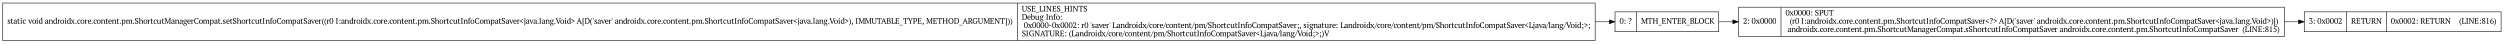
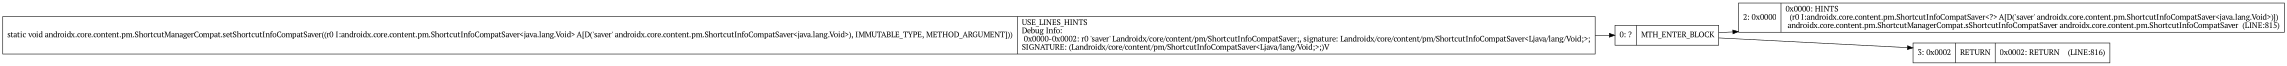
node "2: 0x0000": text "0x0000: SPUT" -> "0x0000: HINTS"
edge "2: 0x0000" -> "3: 0x0002": now "0: ?" -> "3: 0x0002"
